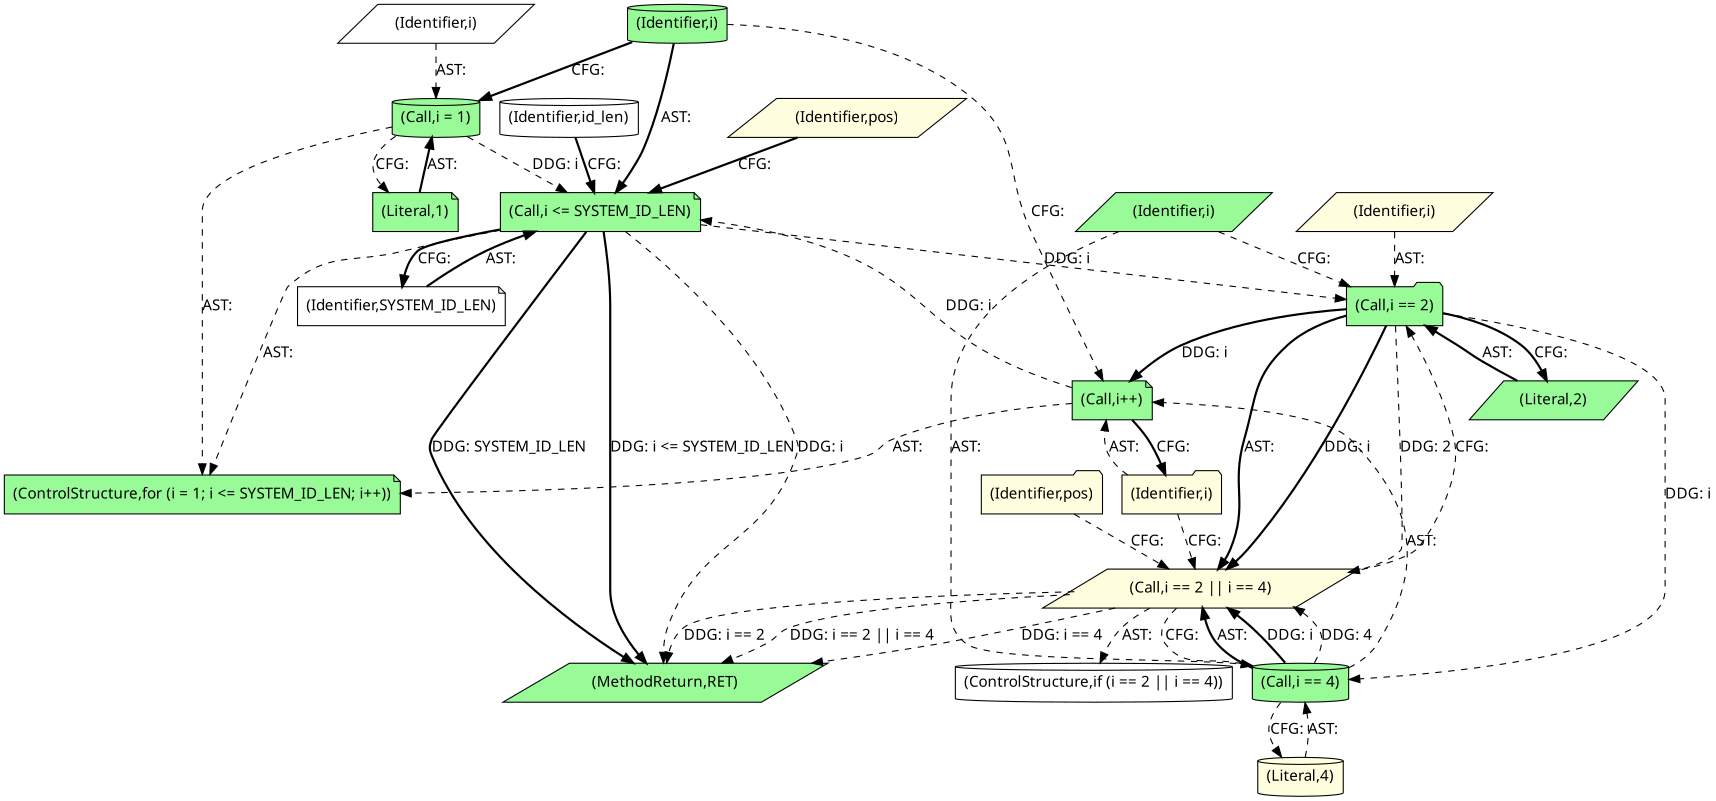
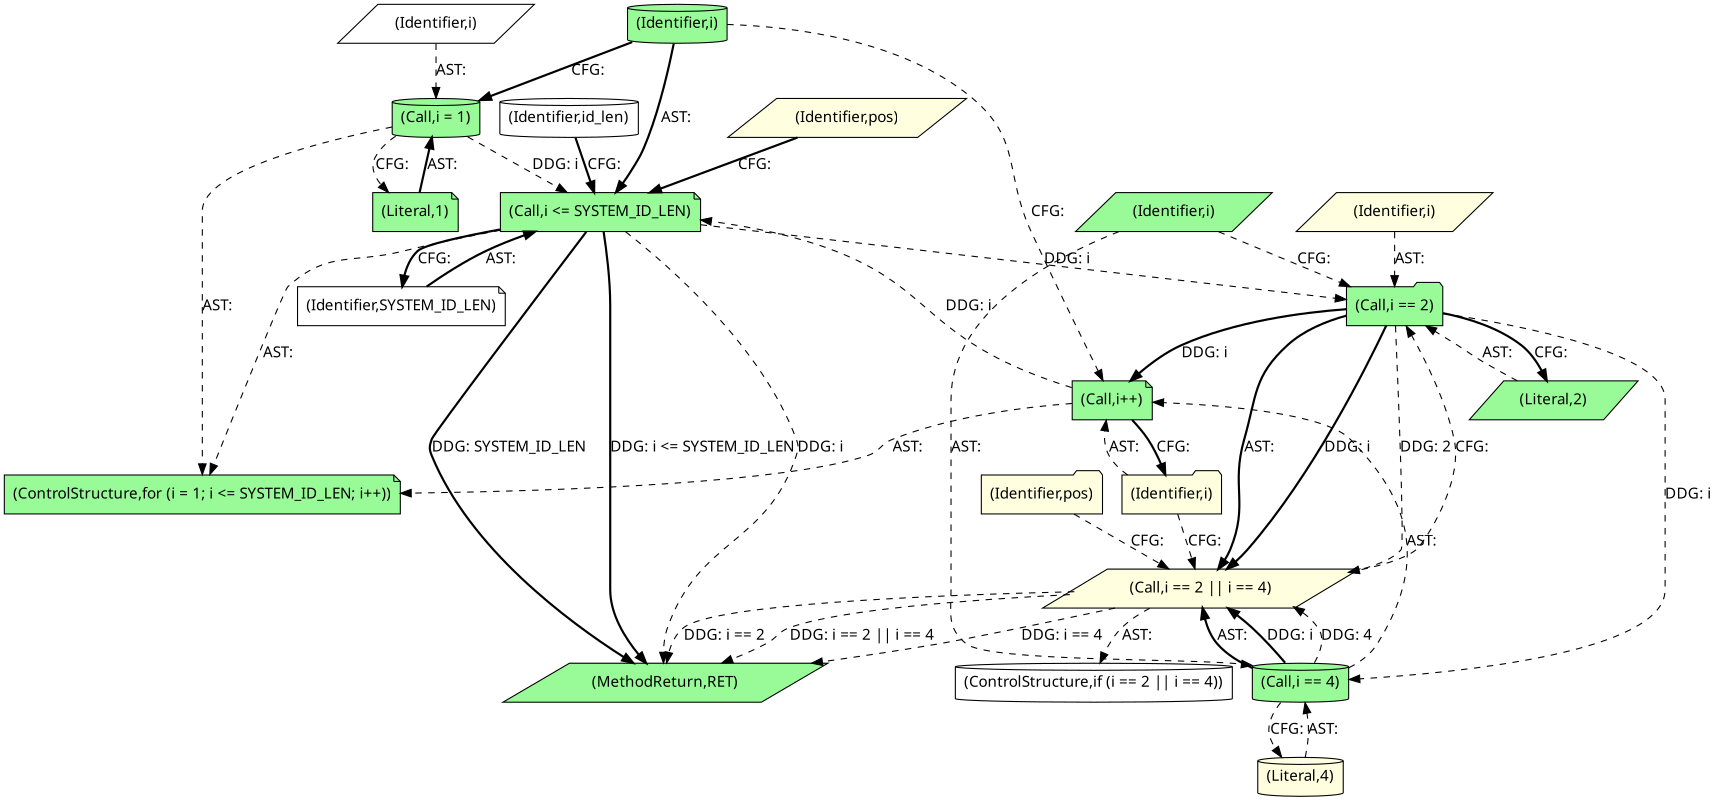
edge "(Literal,2)" -> "(Call,i == 2)": style bold -> dashed
edge "(Call,i == 2 || i == 4)" -> "(Call,i == 4)": removed, label "CFG:"
